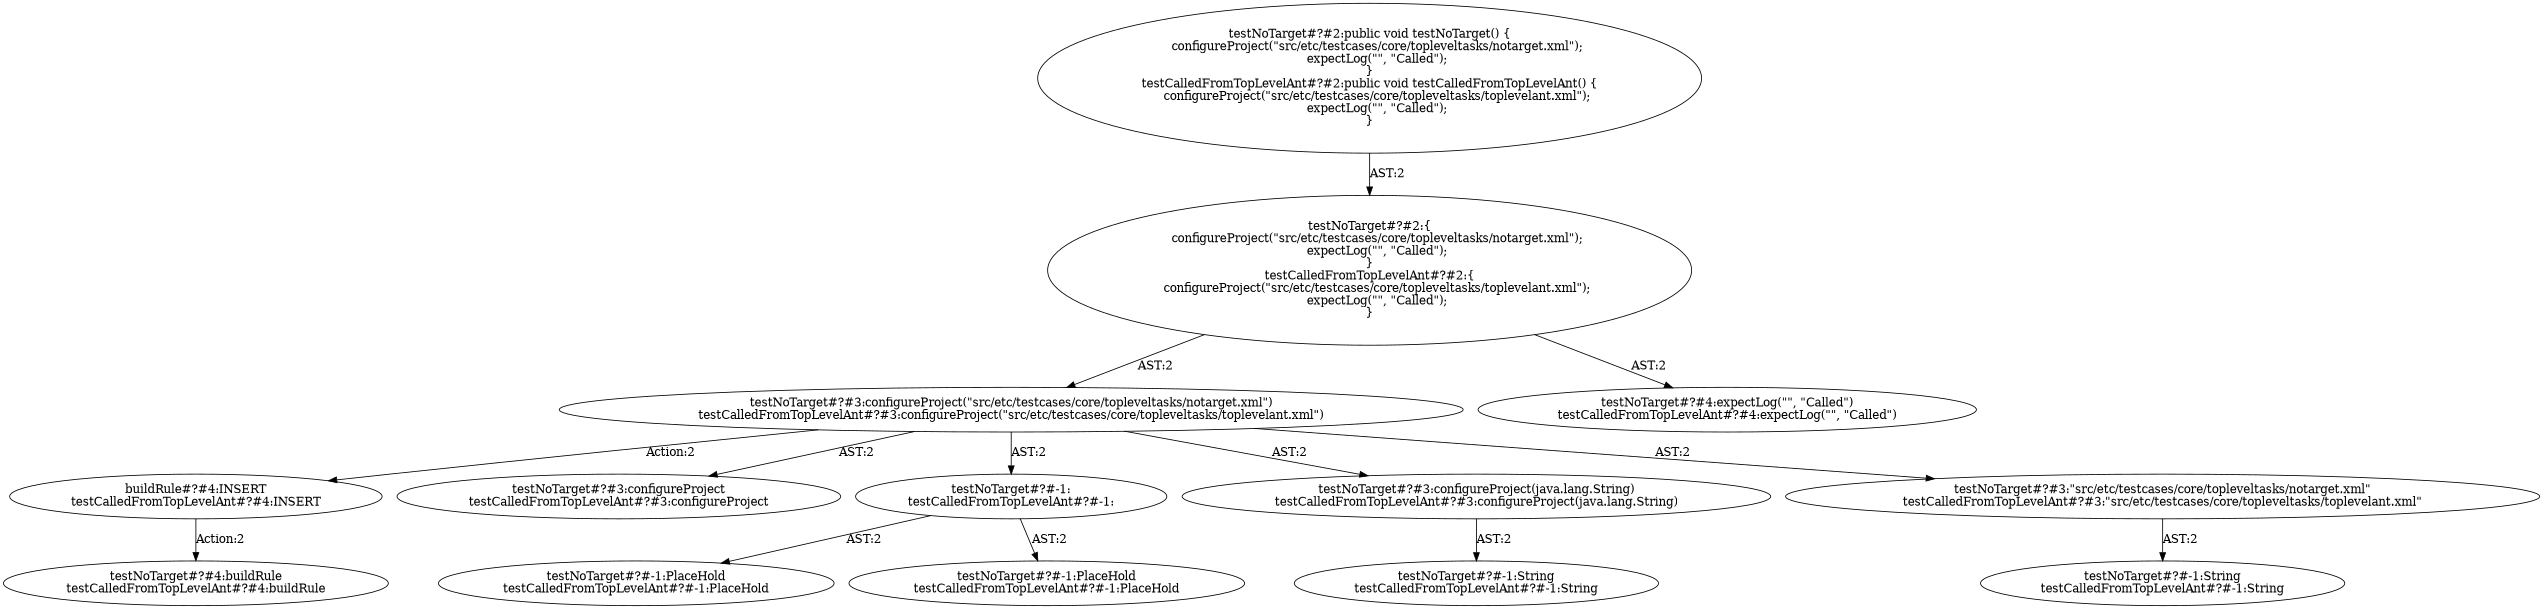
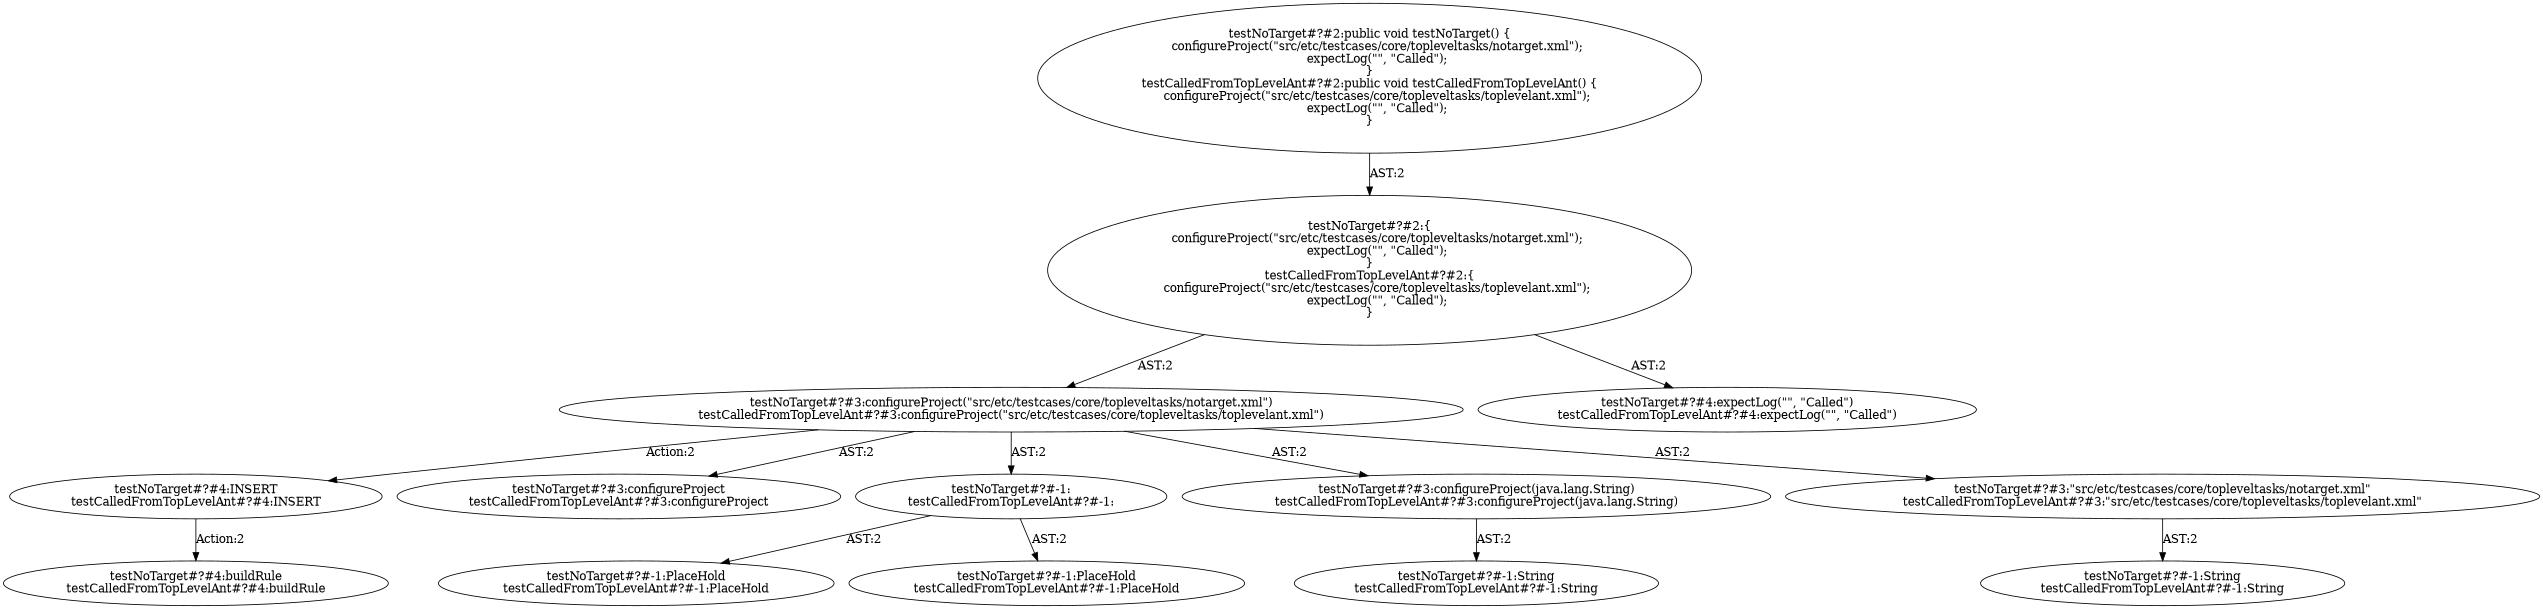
node "buildRule#?#4:INSERT testCalledFromTopLevelAnt#?#4:INSERT": label "buildRule#?#4:INSERT testCalledFromTopLevelAnt#?#4:INSERT" -> "testNoTarget#?#4:INSERT testCalledFromTopLevelAnt#?#4:INSERT"
